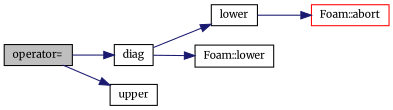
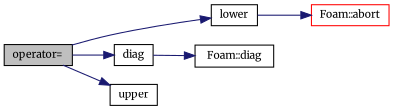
edge "diag" -> "lower": now "operator=" -> "lower"
node "Foam::lower": label "Foam::lower" -> "Foam::diag"
